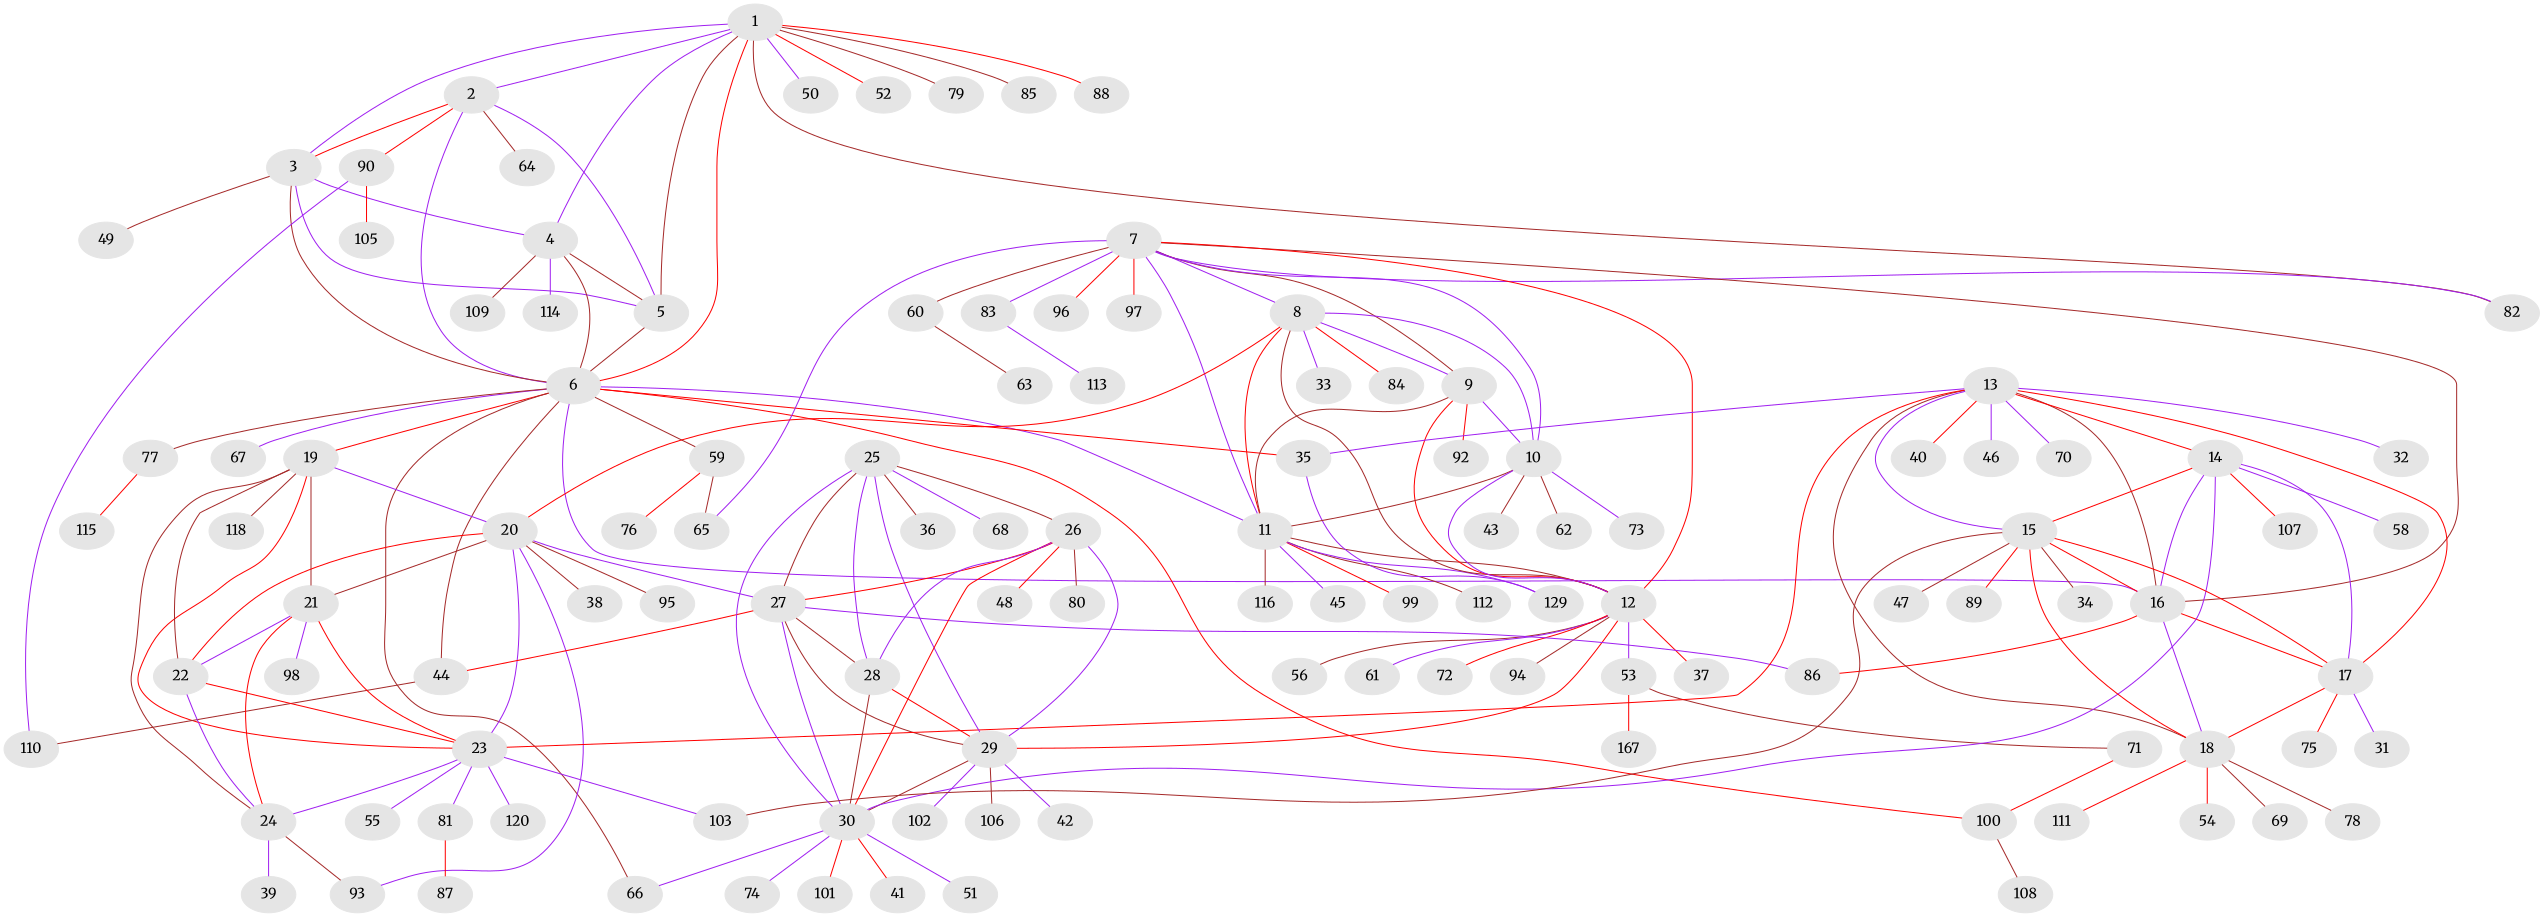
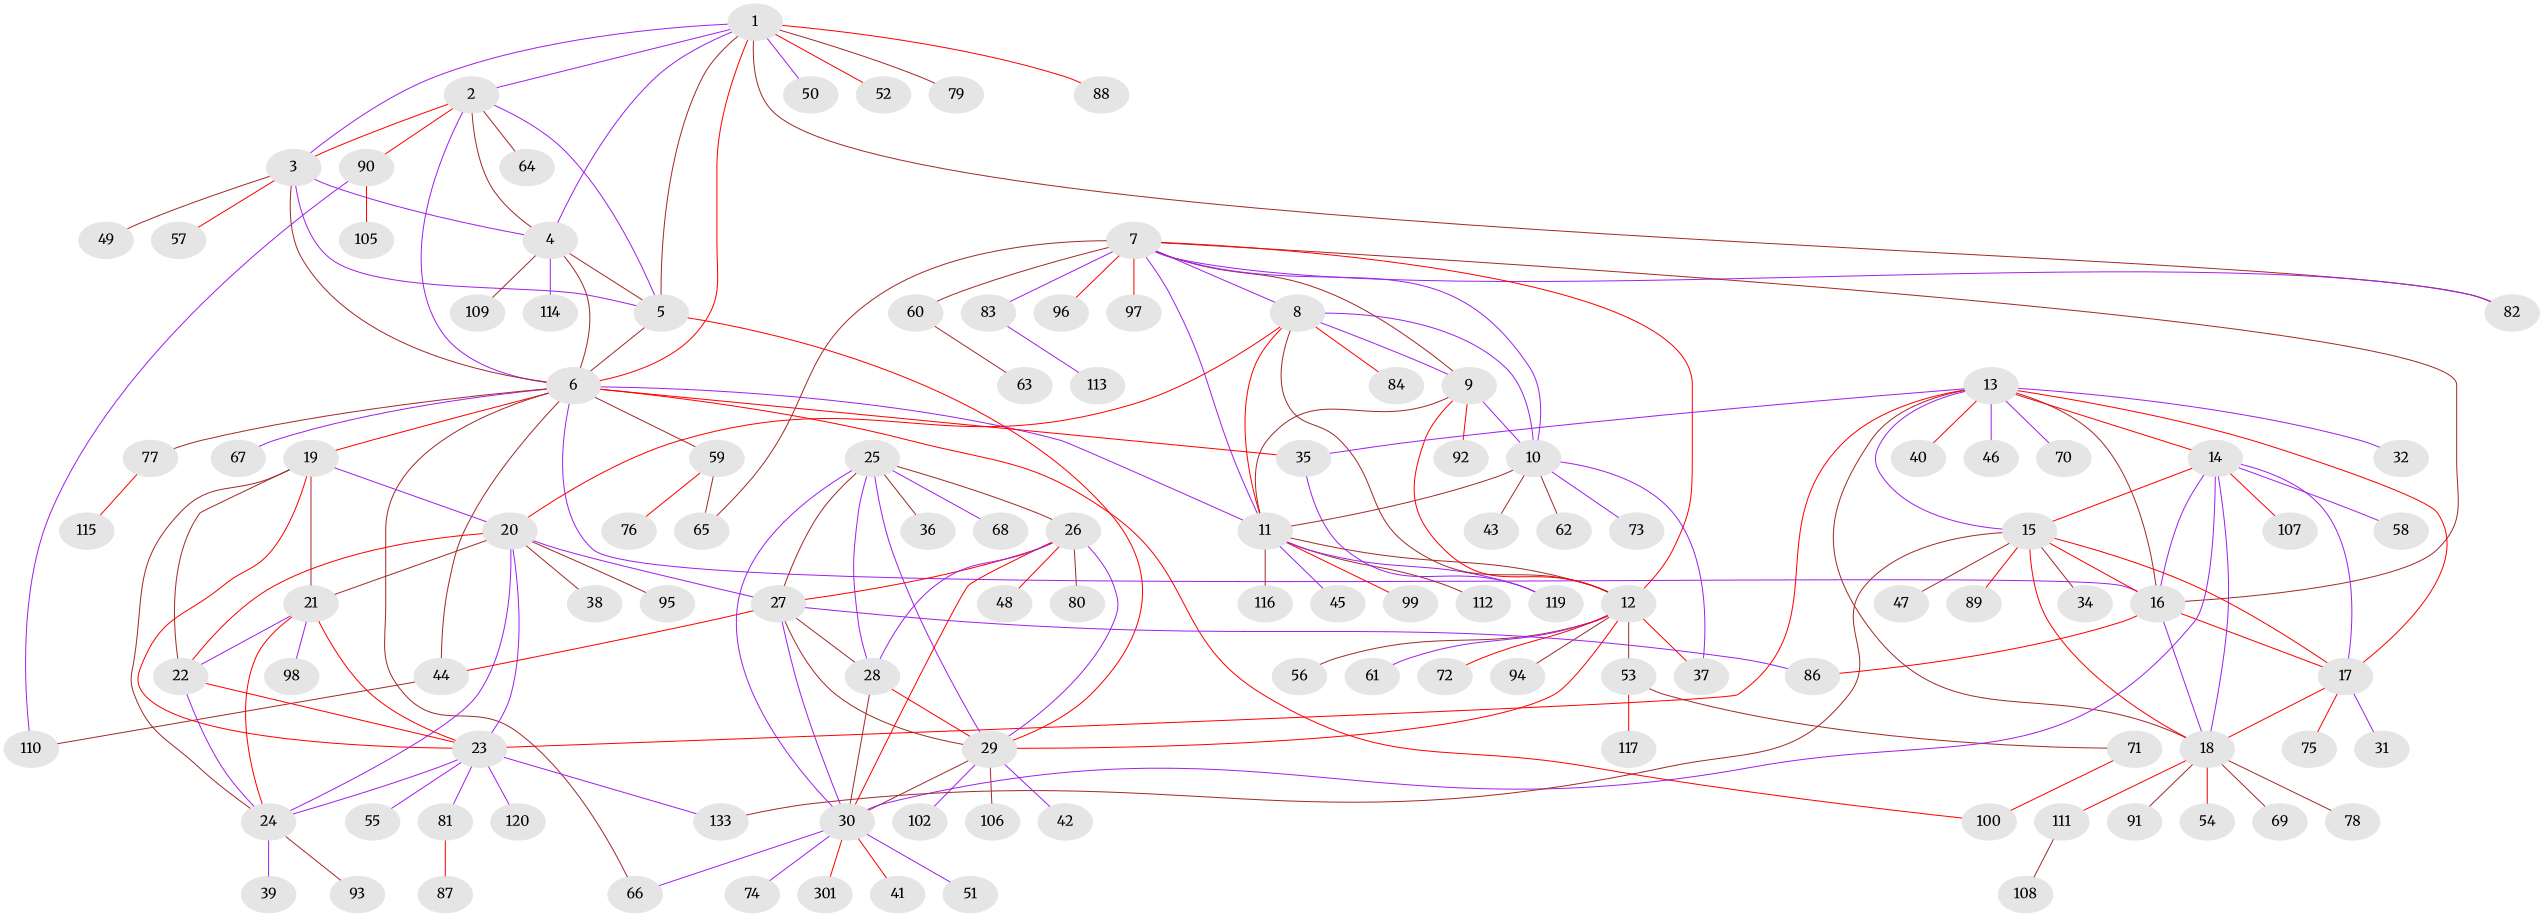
node "85": removed
edge "2" -- "4": added
node "57": added
edge "7" -- "65": color purple -> brown
node "33": removed
edge "5" -- "29": added
node "118": removed
edge "10" -- "12": now "10" -- "37"
node "129": label "129" -> "119"
edge "14" -- "18": added
edge "12" -- "53": color purple -> brown
node "167": label "167" -> "117"
edge "20" -- "93": now "20" -- "24"
node "103": label "103" -> "133"
node "91": added
edge "100" -- "108": now "111" -- "108"
node "101": label "101" -> "301"
